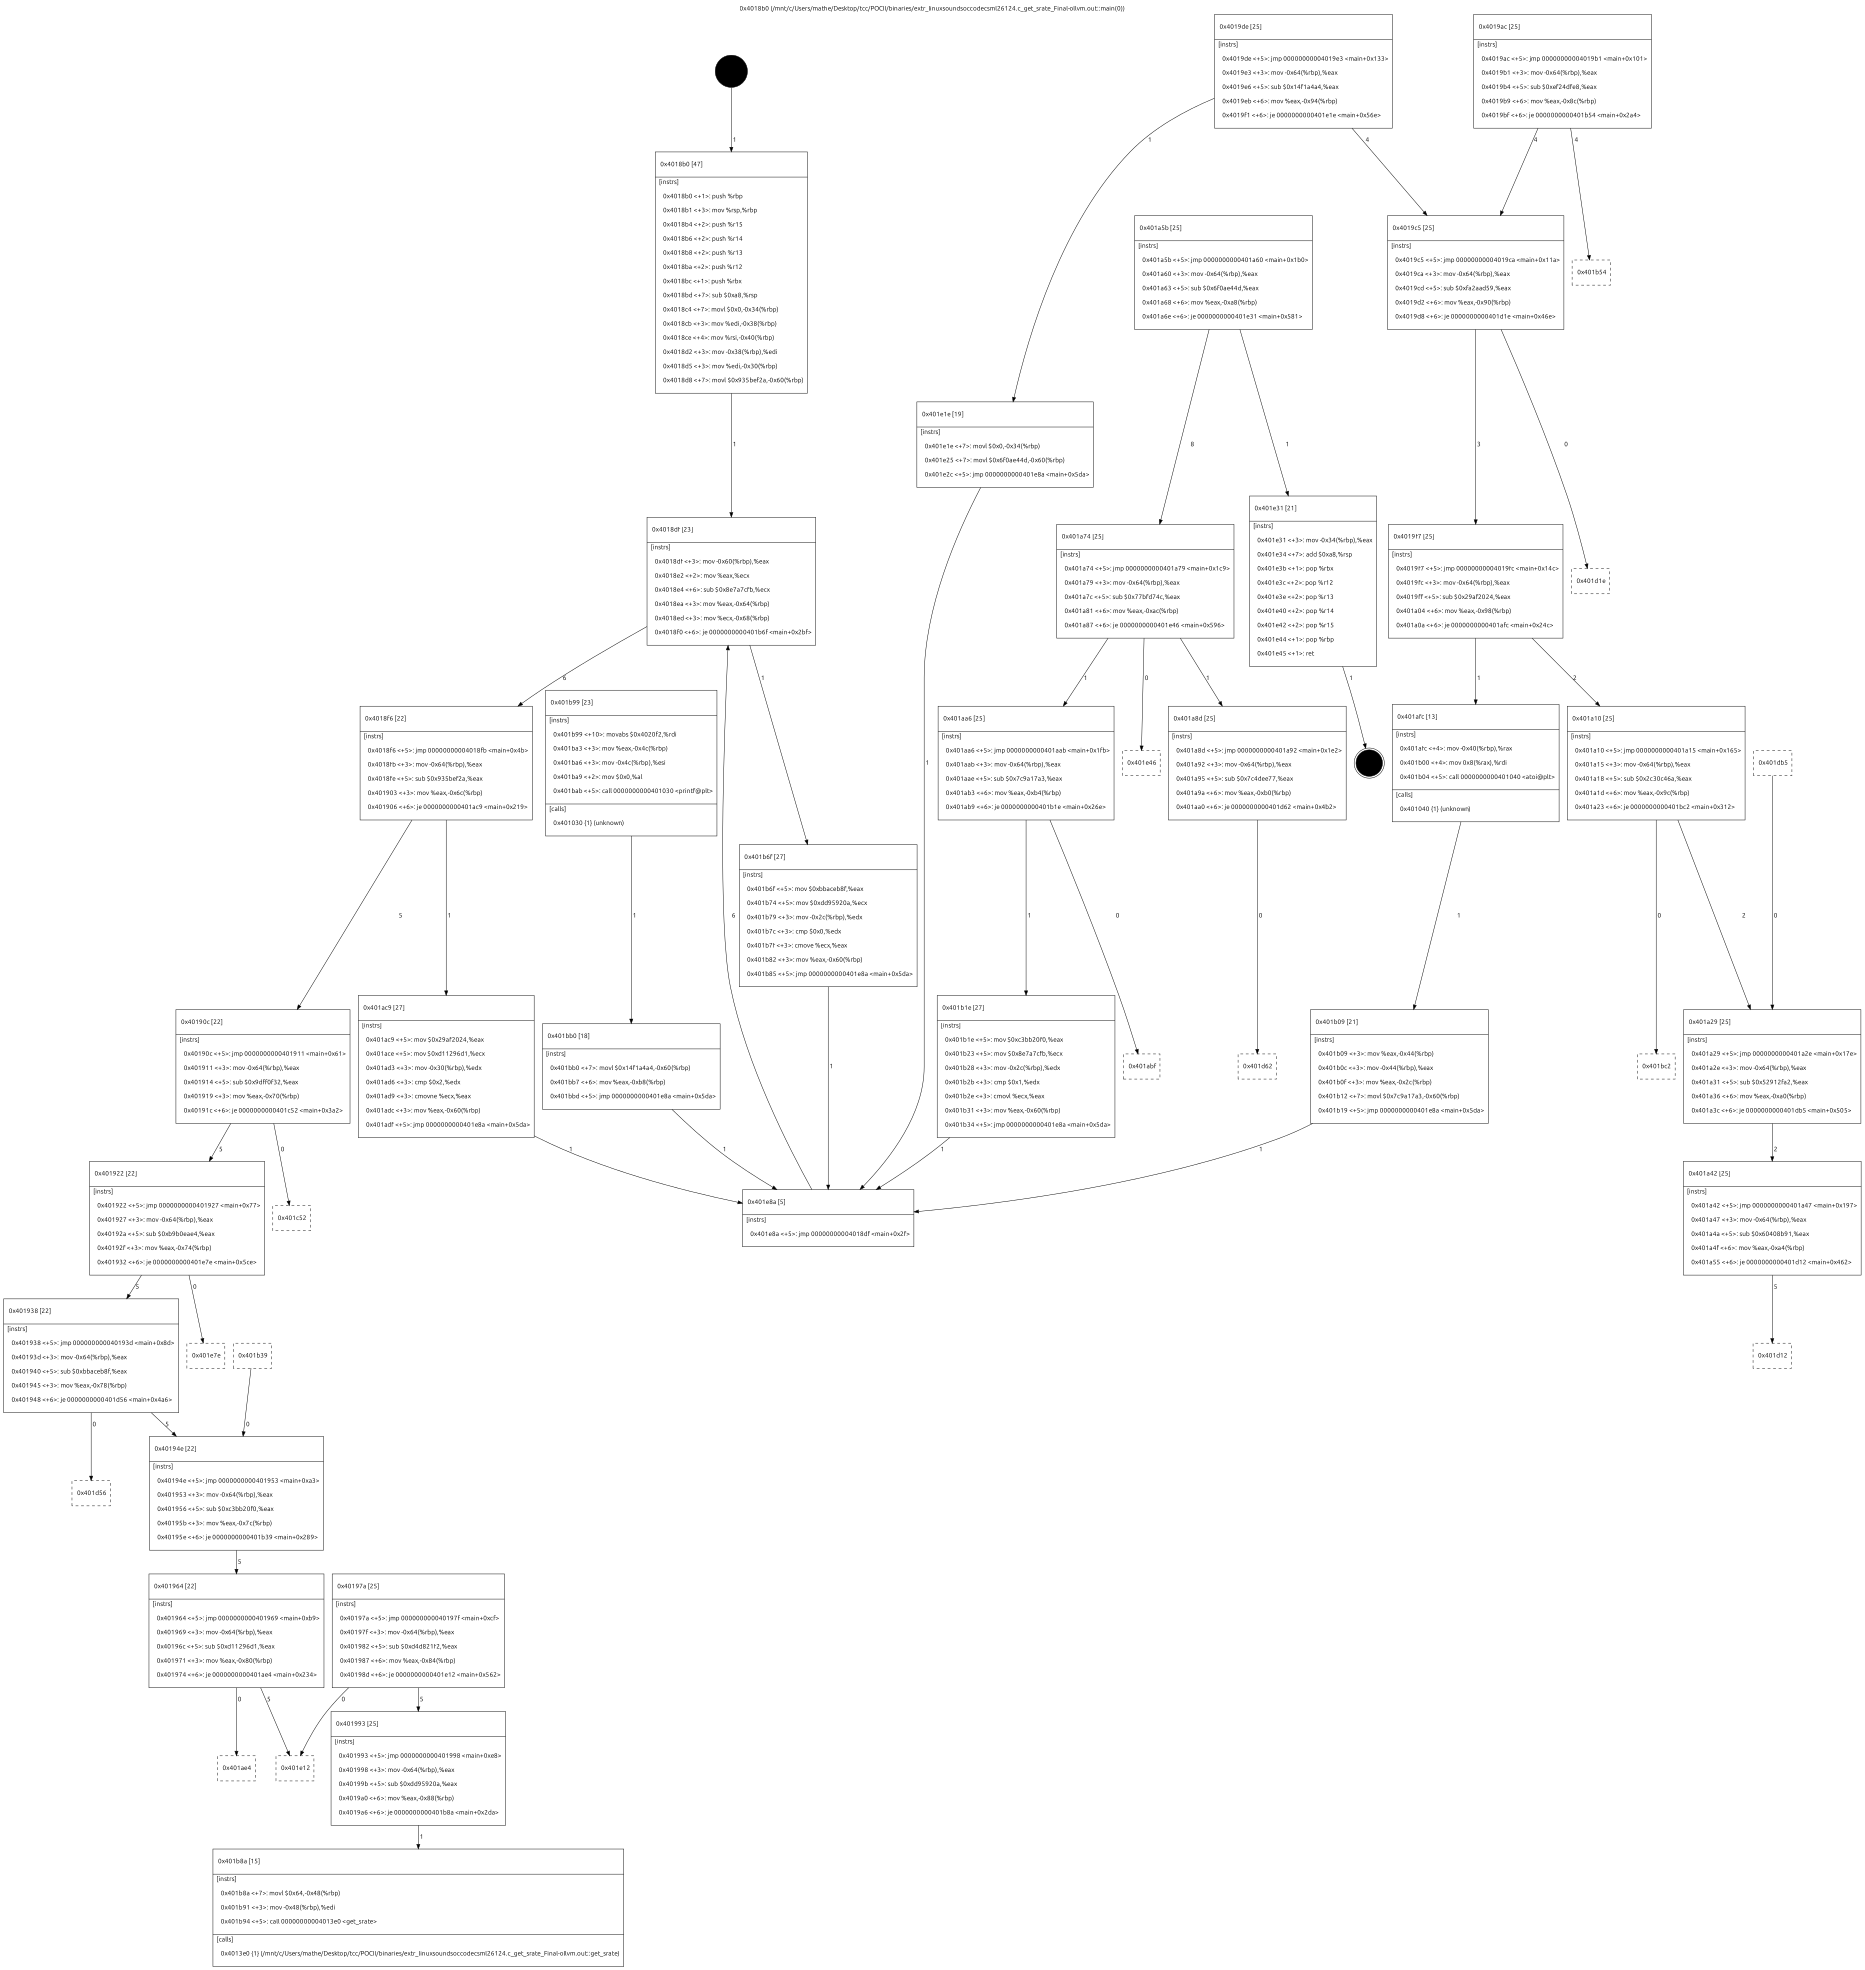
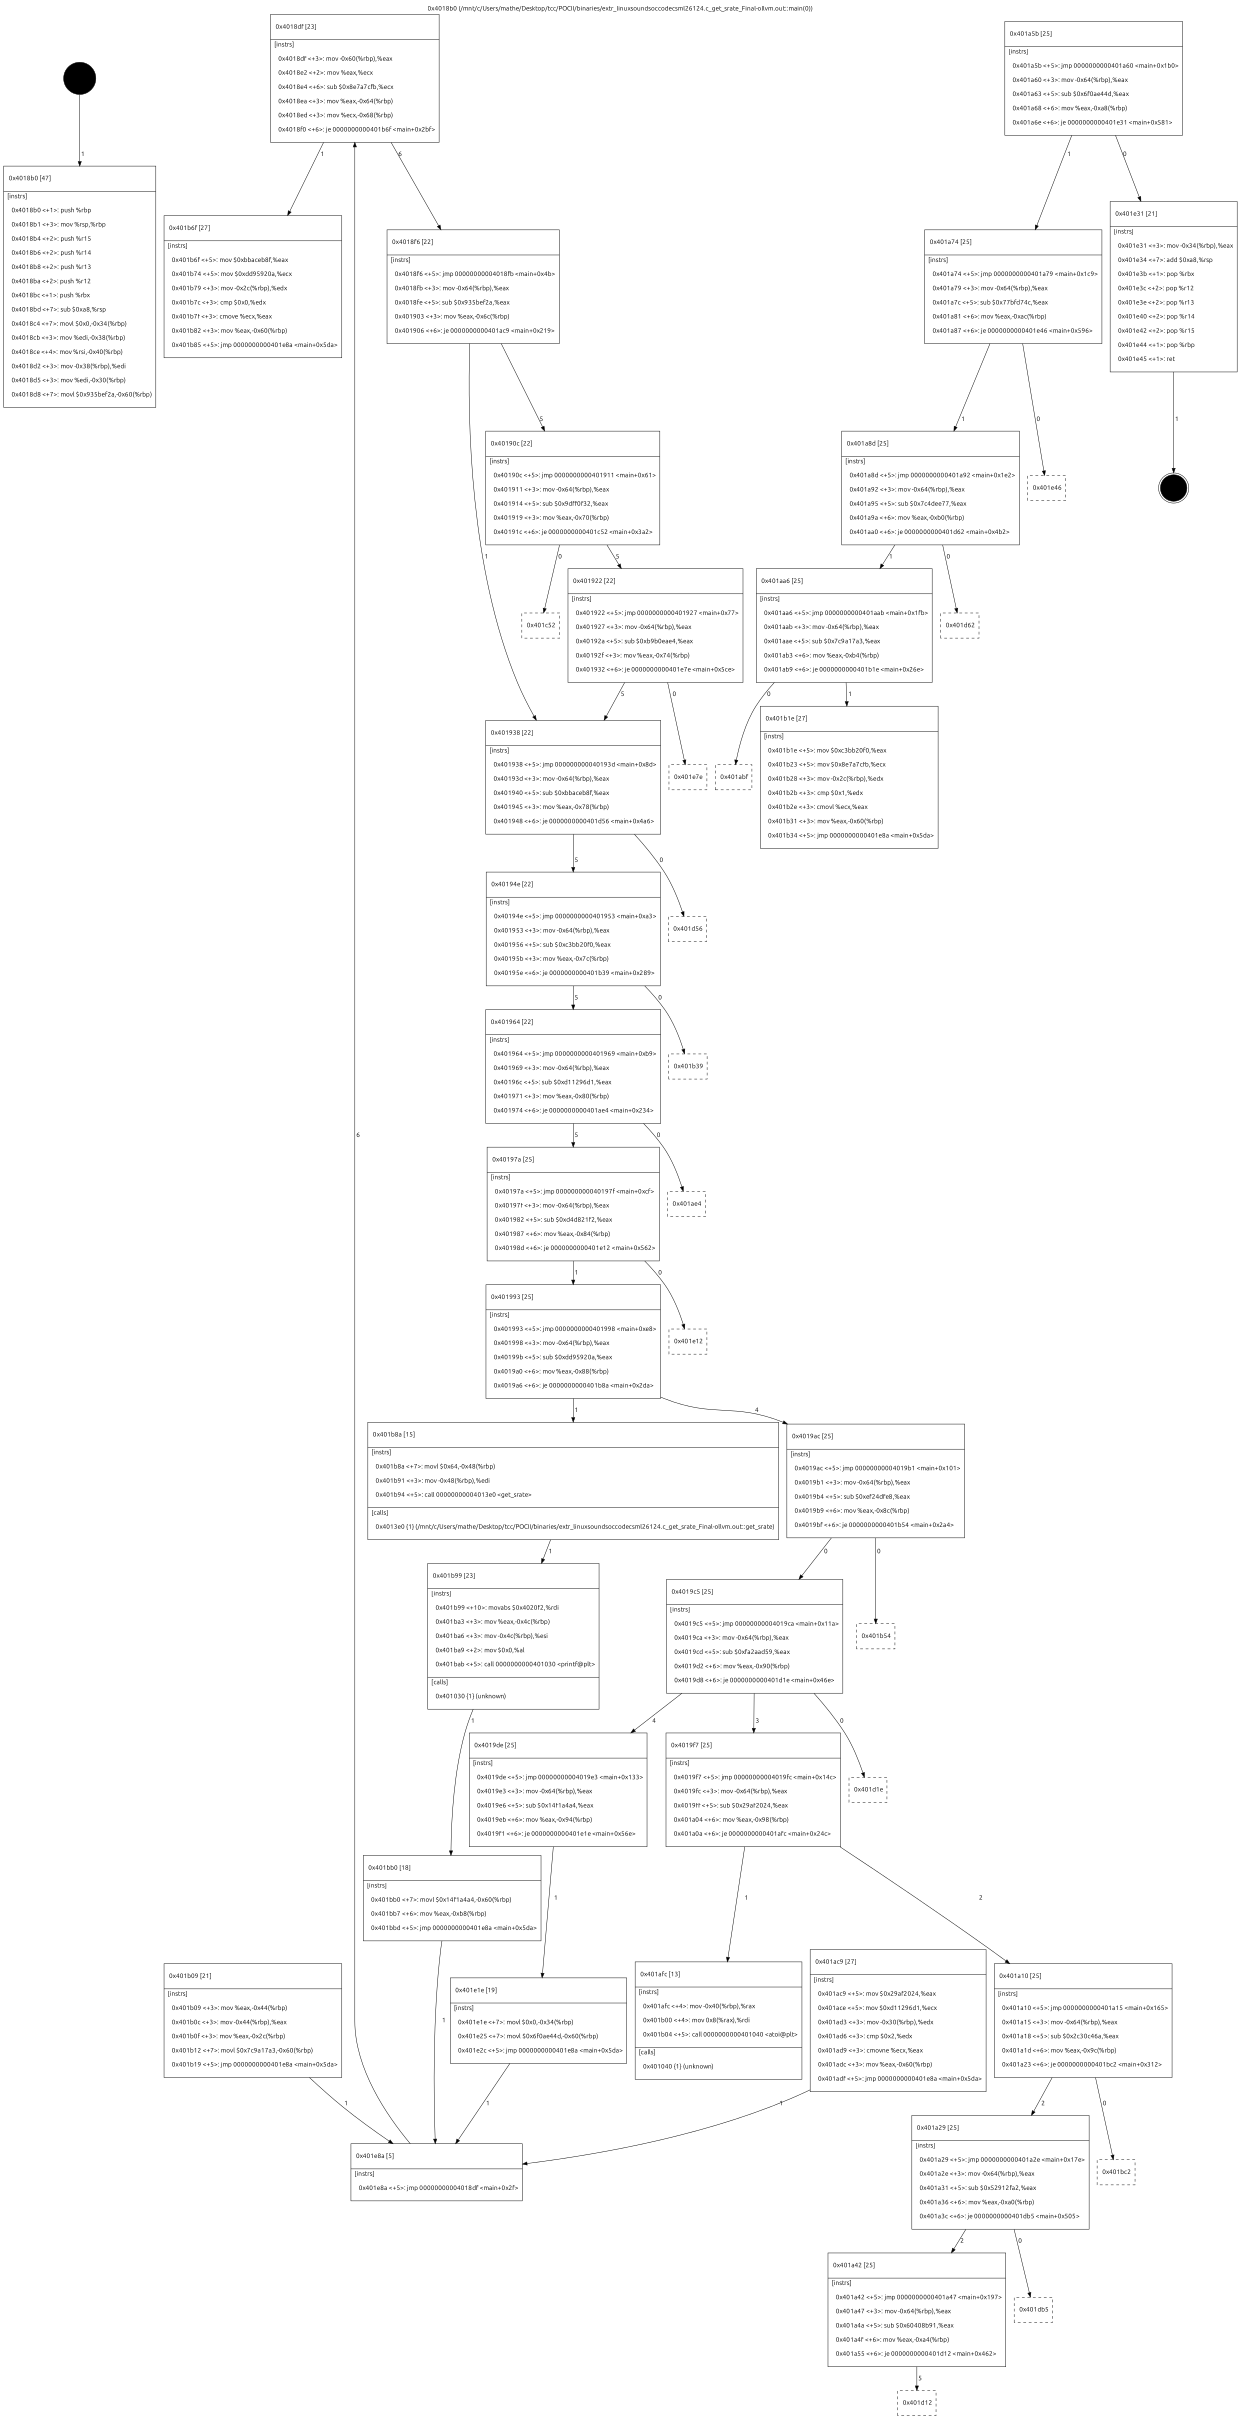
edge "0x4019ac [25]" -> "0x4019c5 [25]": label " 4" -> " 0"
edge "0x4019ac [25]" -> "0x401b54": label " 4" -> " 0"
edge "0x4019de [25]" -> "0x4019c5 [25]": reversed
edge "0x401a5b [25]" -> "0x401a74 [25]": label " 8" -> " 1"
edge "0x401a5b [25]" -> "0x401e31 [21]": label " 1" -> " 0"
edge "0x4018b0 [47]" -> "0x4018df [23]": removed, label "1"
edge "0x401a74 [25]" -> "0x401aa6 [25]": now "0x401a8d [25]" -> "0x401aa6 [25]"
edge "0x401db5" -> "0x401a29 [25]": reversed
edge "0x4018f6 [22]" -> "0x401ac9 [27]": now "0x4018f6 [22]" -> "0x401938 [22]"
edge "0x401afc [13]" -> "0x401b09 [21]": removed, label "1"
edge "0x401b6f [27]" -> "0x401e8a [5]": removed, label "1"
edge "0x401b1e [27]" -> "0x401e8a [5]": removed, label "1"
edge "0x401b39" -> "0x40194e [22]": reversed
edge "0x401993 [25]" -> "0x4019ac [25]": added, label "4"
edge "0x401b8a [15]" -> "0x401b99 [23]": added, label "1"
edge "0x40197a [25]" -> "0x401993 [25]": label " 5" -> " 1"
edge "0x401964 [22]" -> "0x401e12": now "0x401964 [22]" -> "0x40197a [25]"
